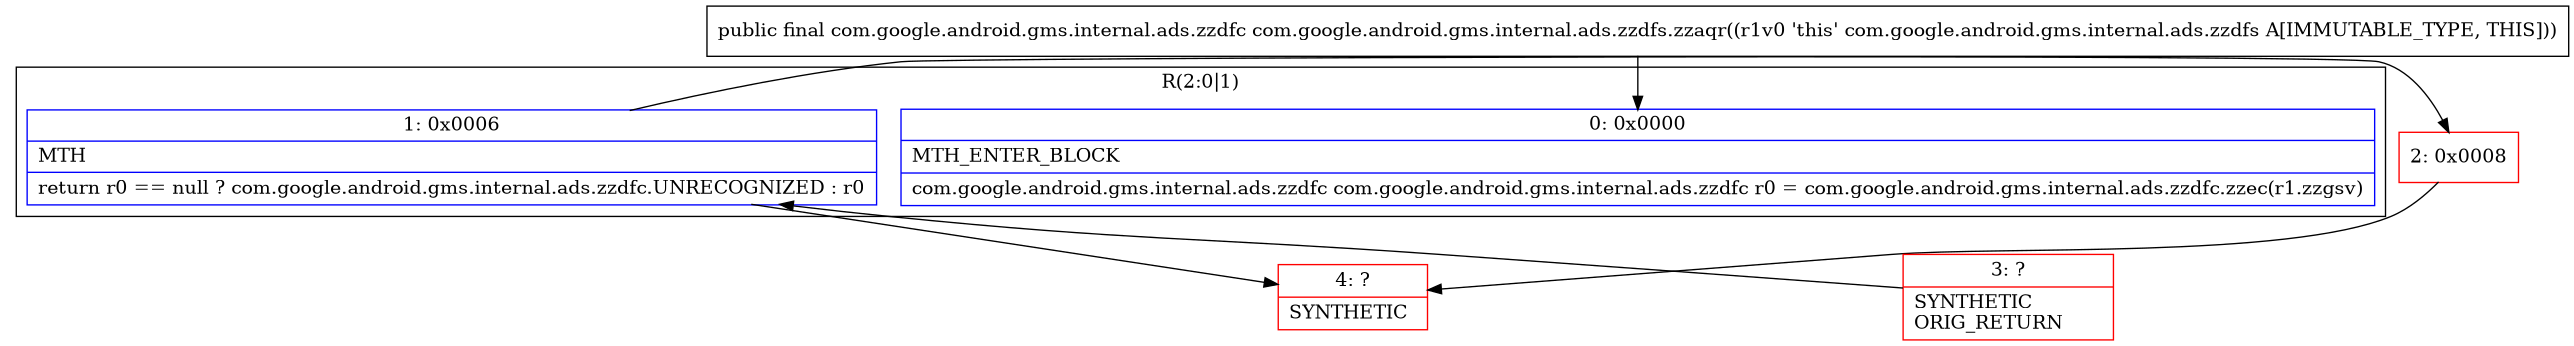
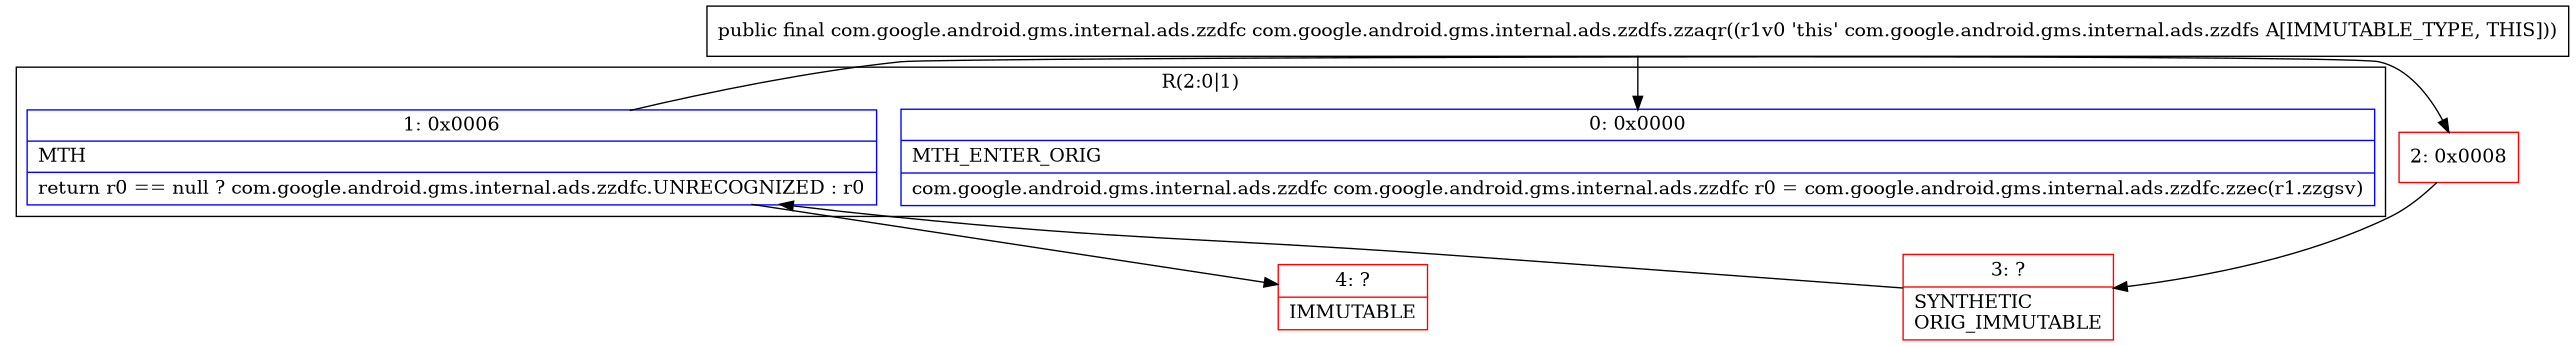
node "0: 0x0000": text "MTH_ENTER_BLOCK" -> "MTH_ENTER_ORIG"
edge "2: 0x0008" -> "4: ?": now "2: 0x0008" -> "3: ?"
node "4: ?": text "SYNTHETIC" -> "IMMUTABLE"
node "3: ?": text "ORIG_RETURN" -> "ORIG_IMMUTABLE"
